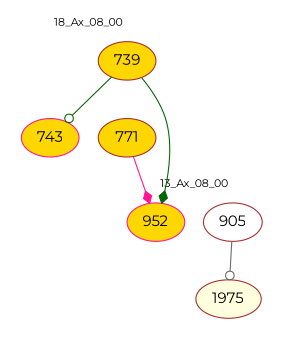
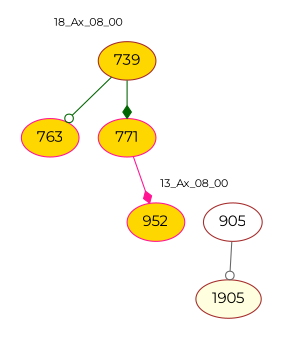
edge "739" -> "952": now "739" -> "771"
node "743": label "743" -> "763"
node "771": color brown -> deeppink
node "1975": label "1975" -> "1905"
